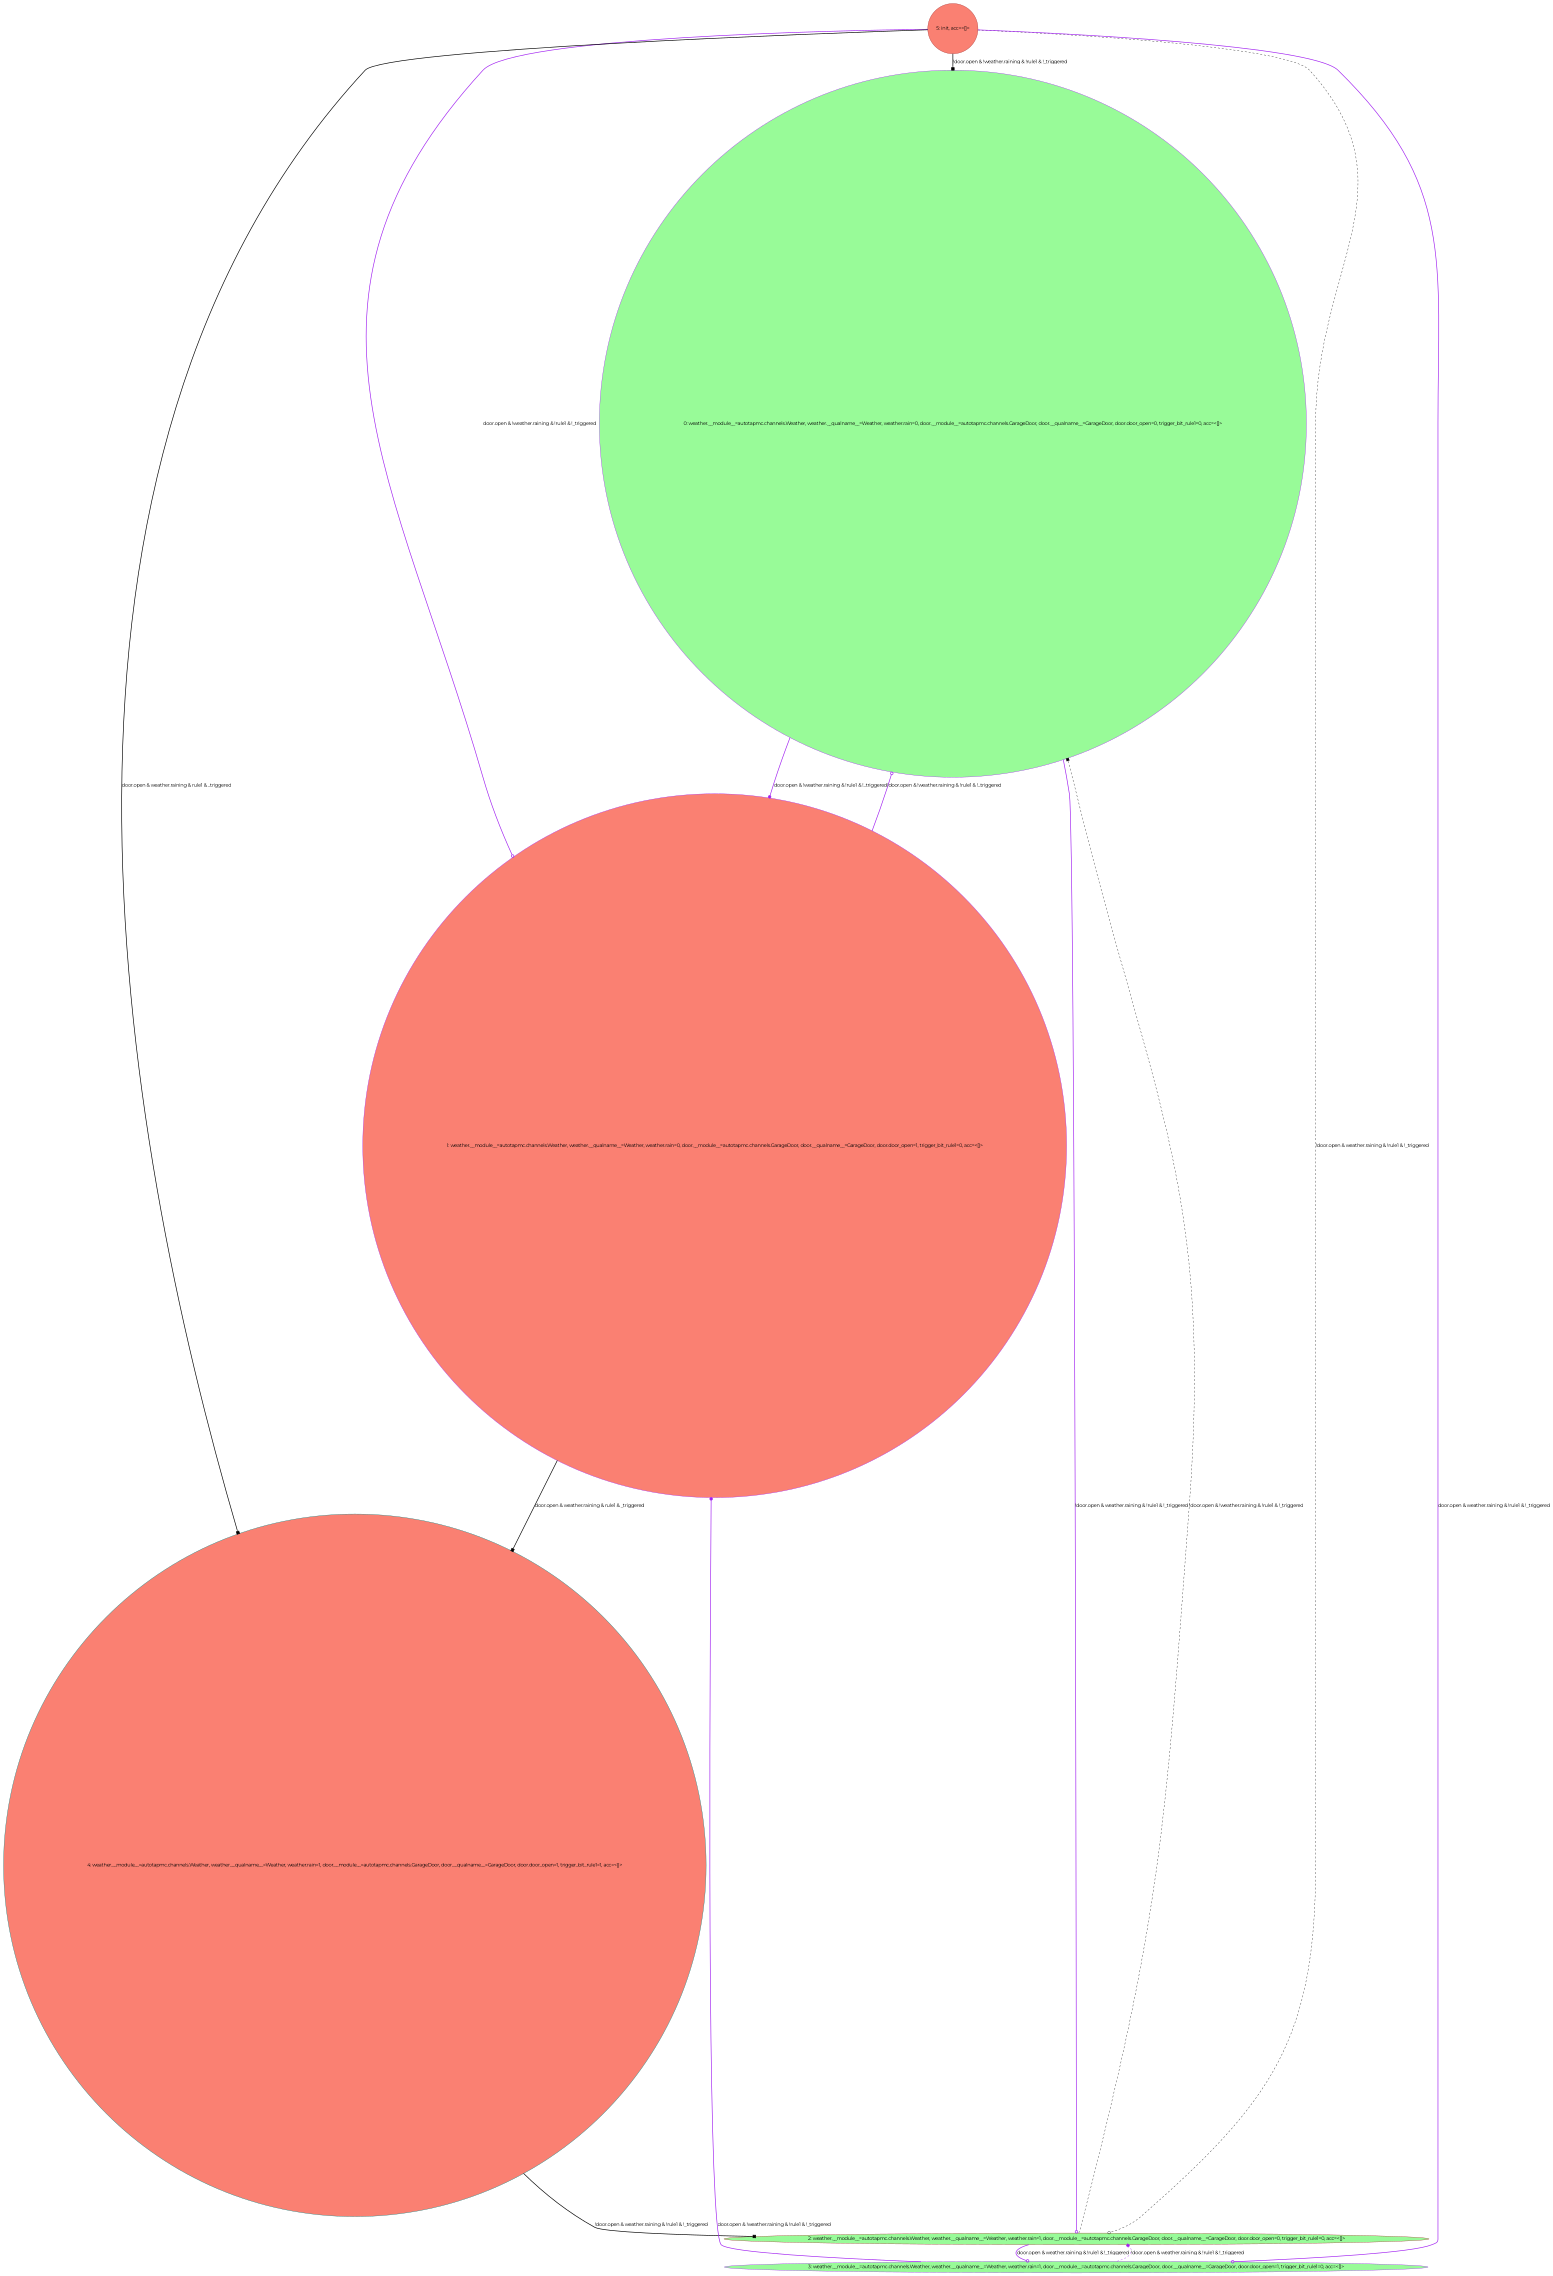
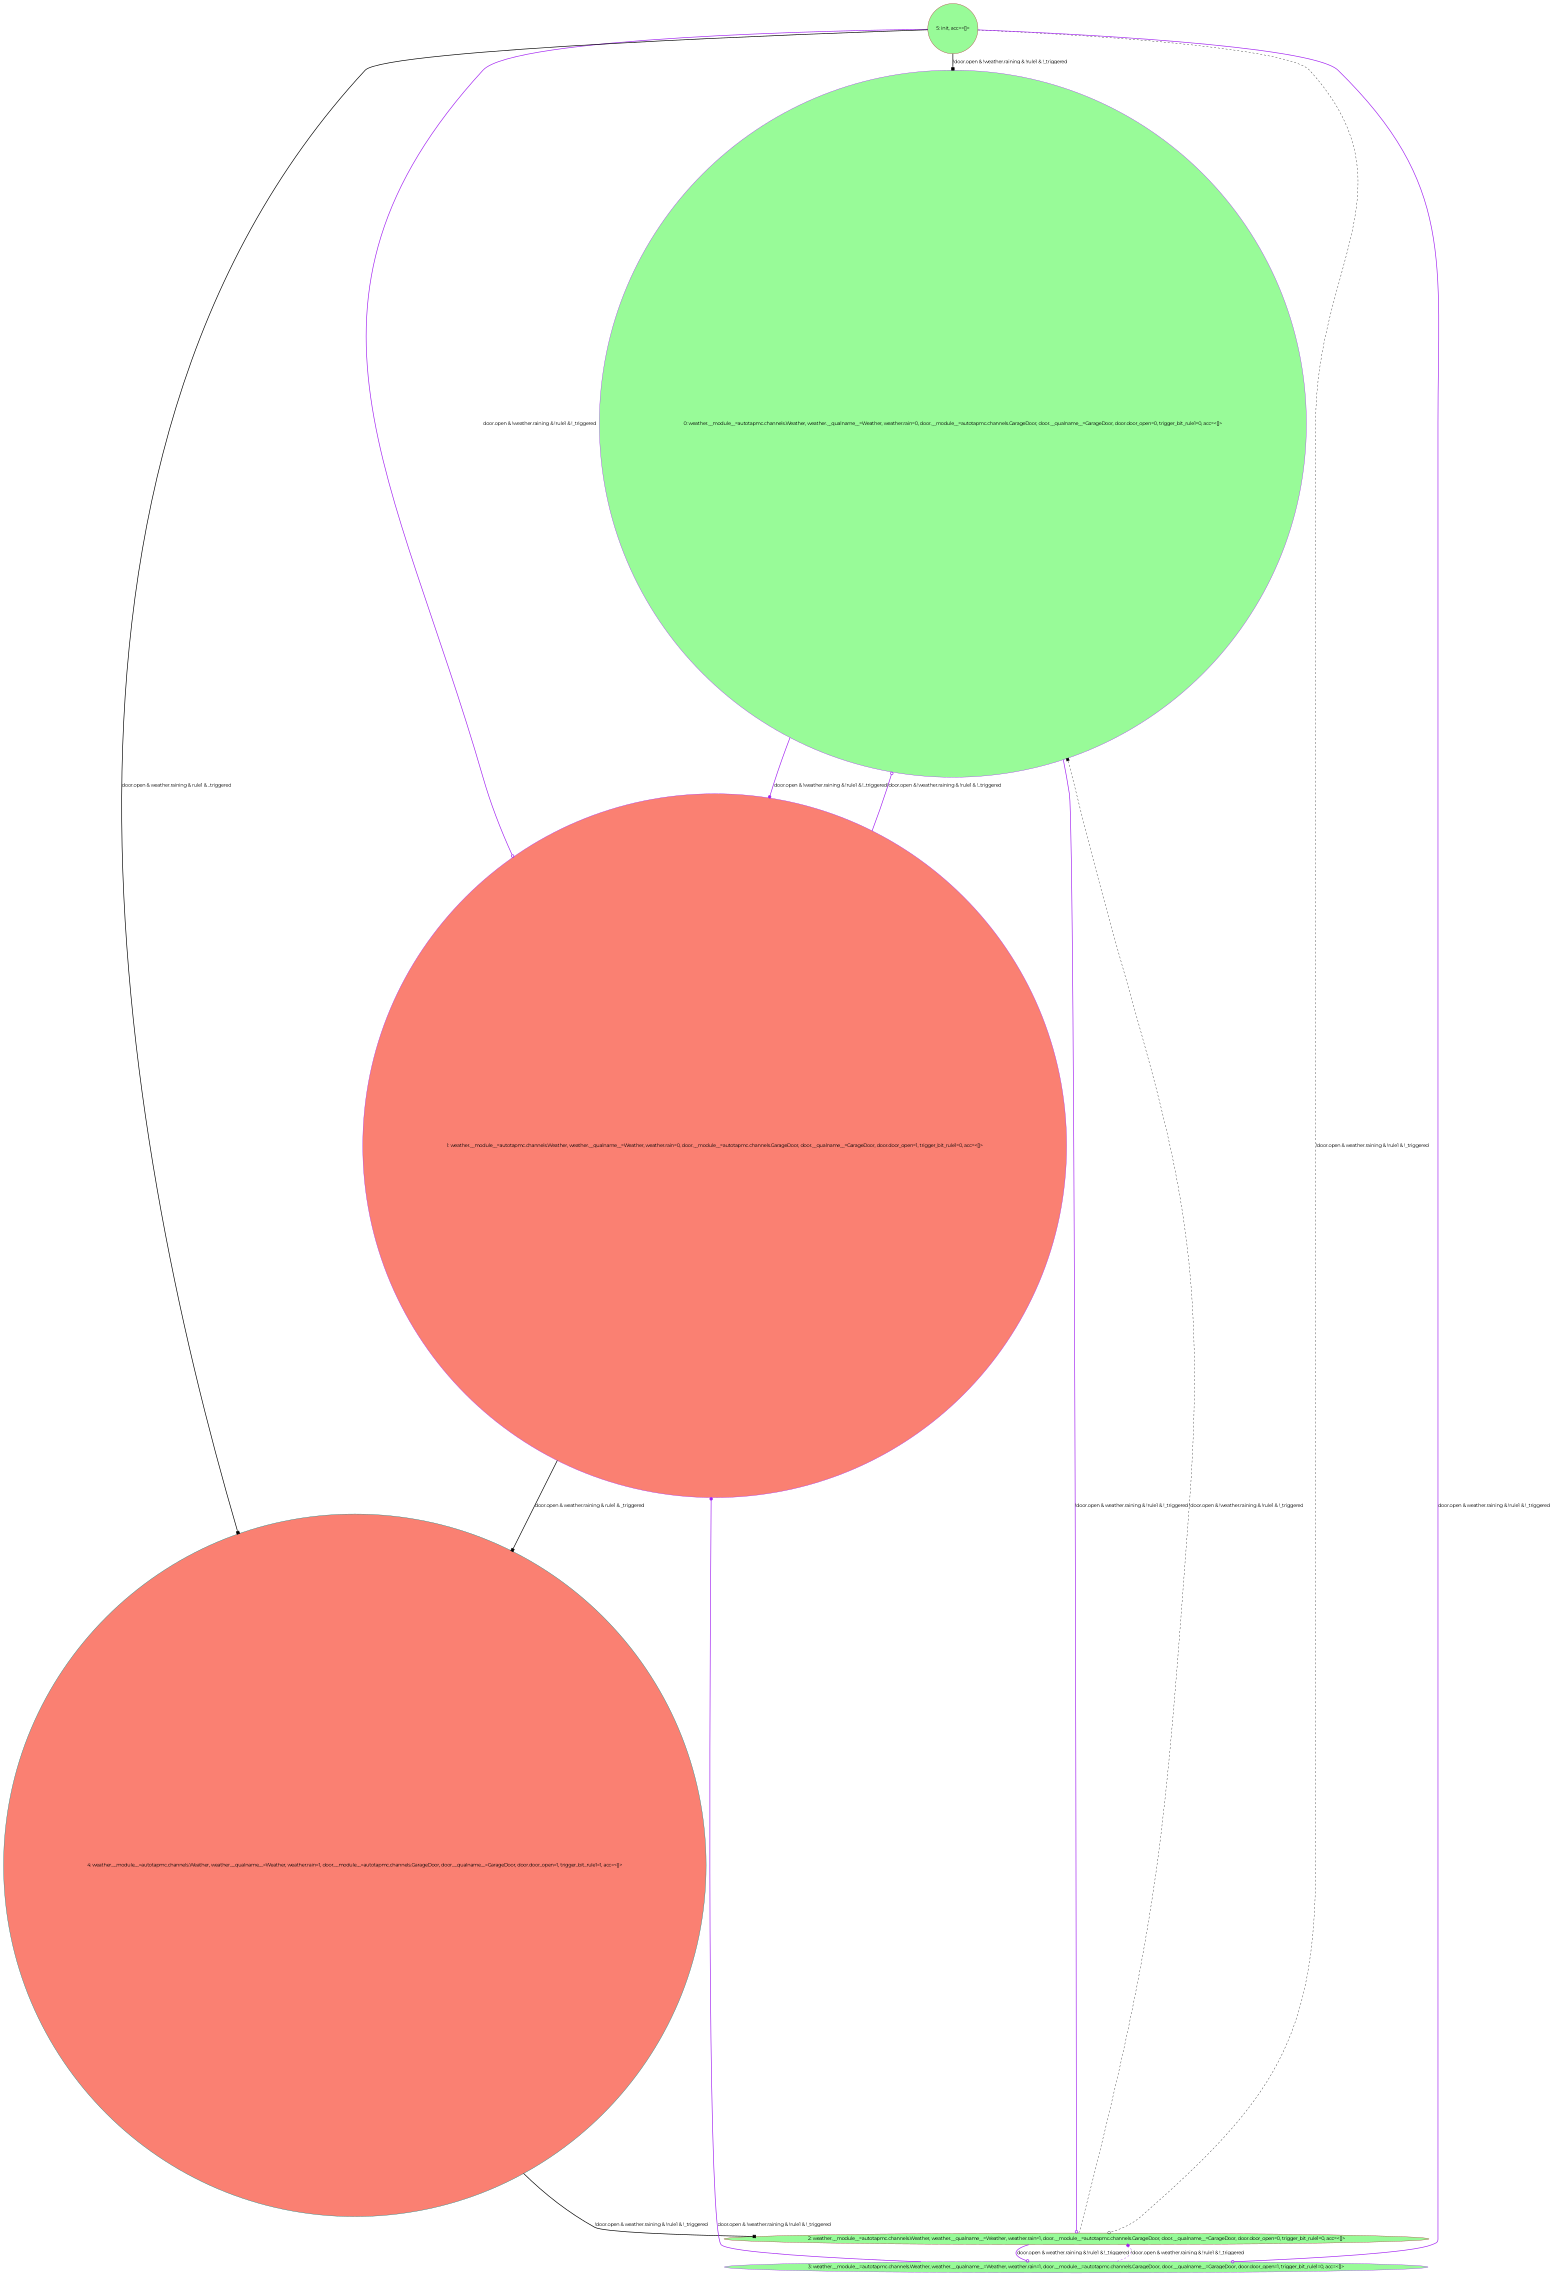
node "5: init, acc=<[]>": fillcolor salmon -> palegreen
